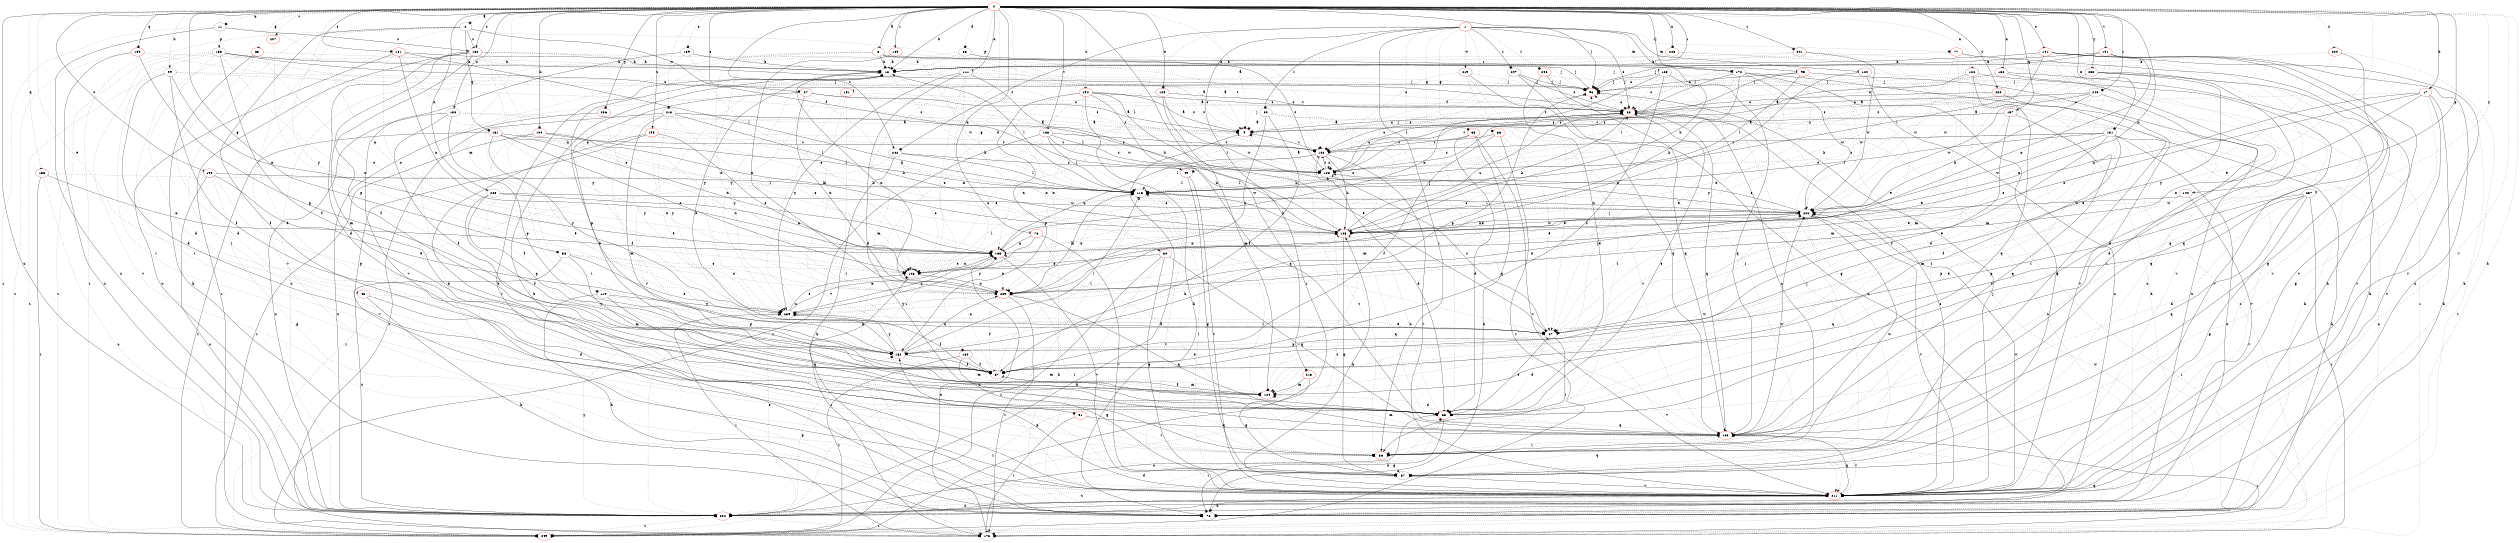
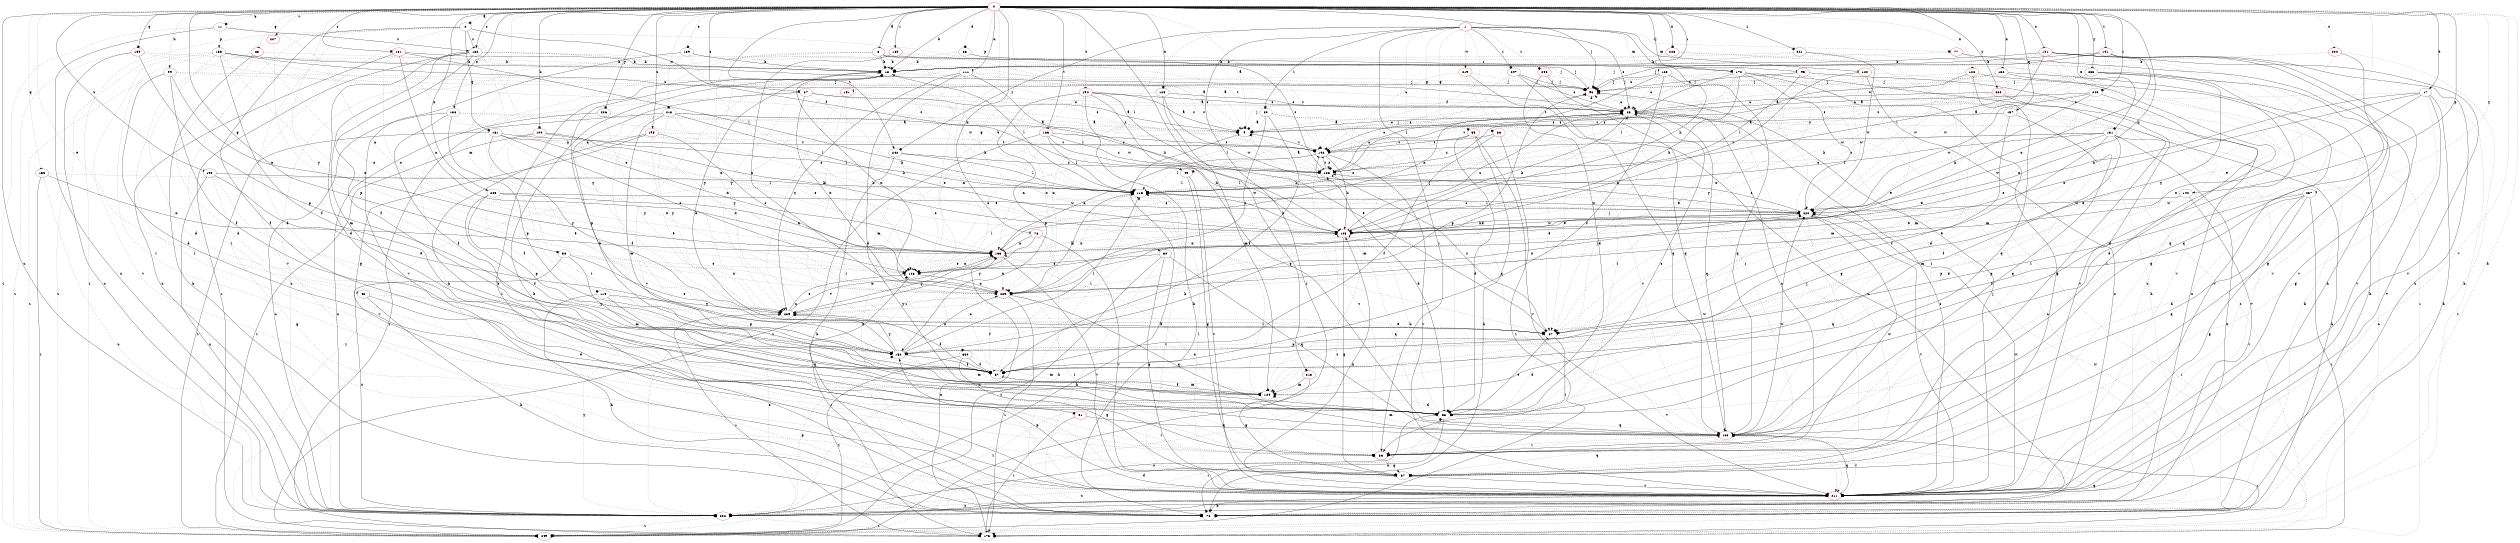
edge "95" -> "183": style solid -> dotted
node "130": label "130" -> "630"
